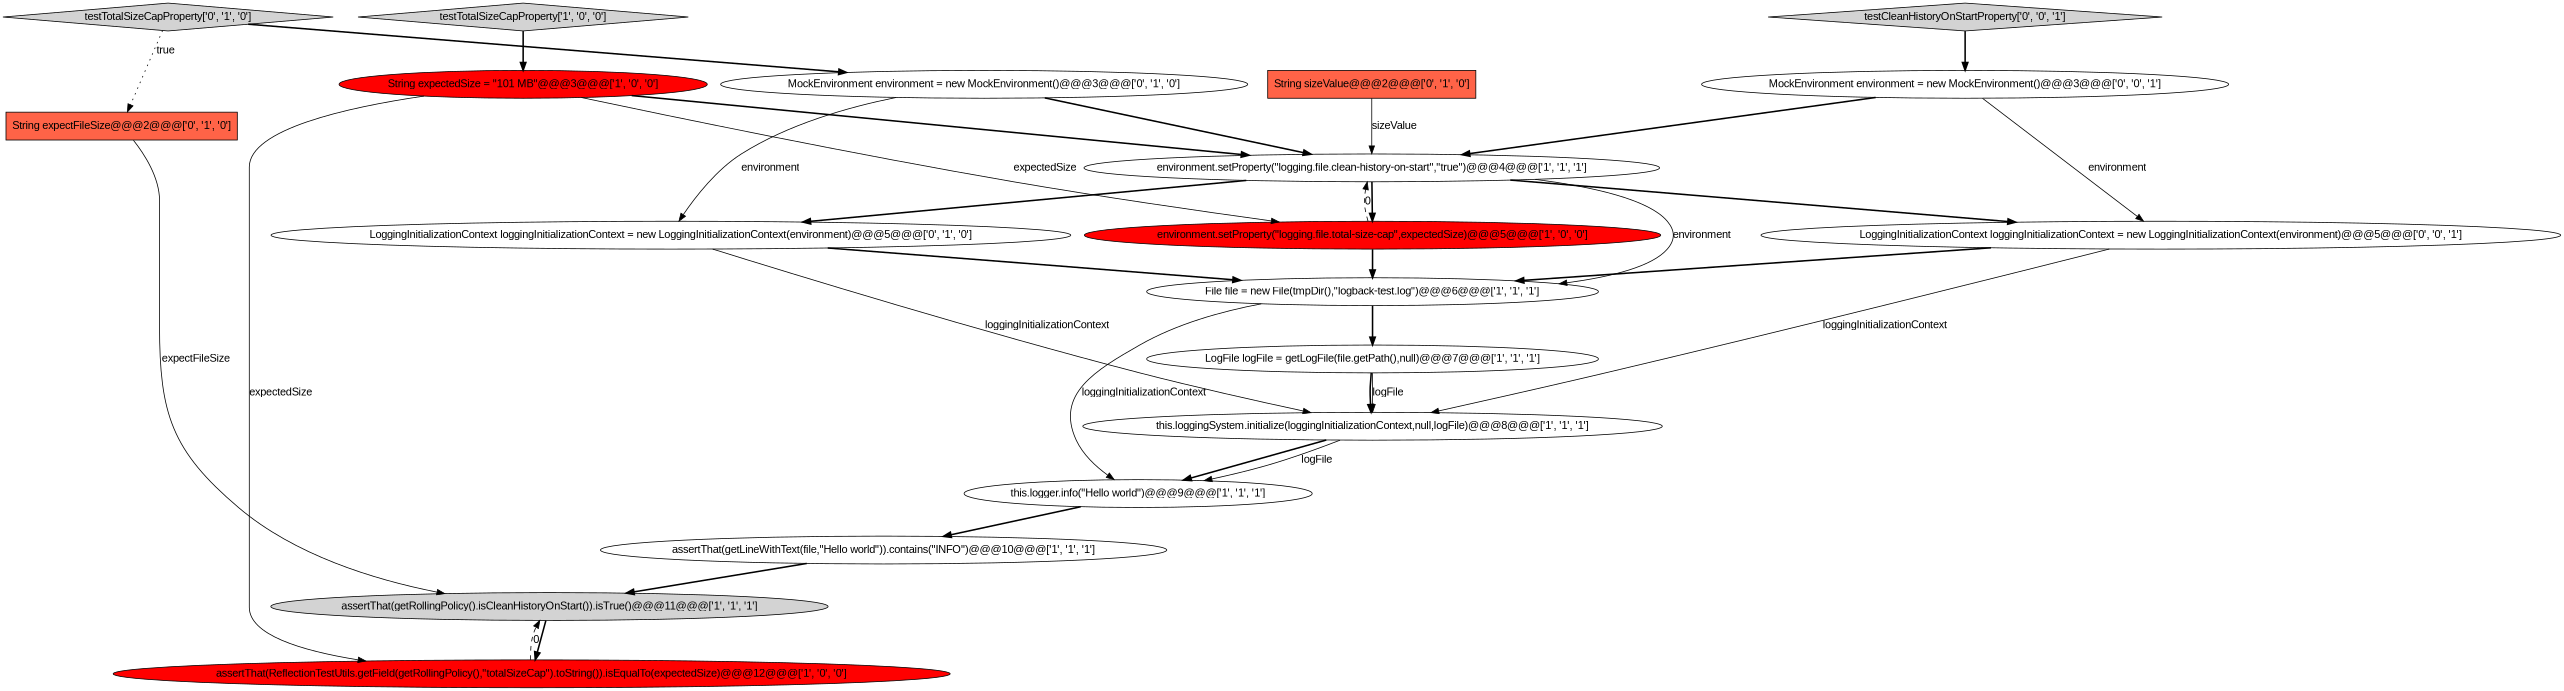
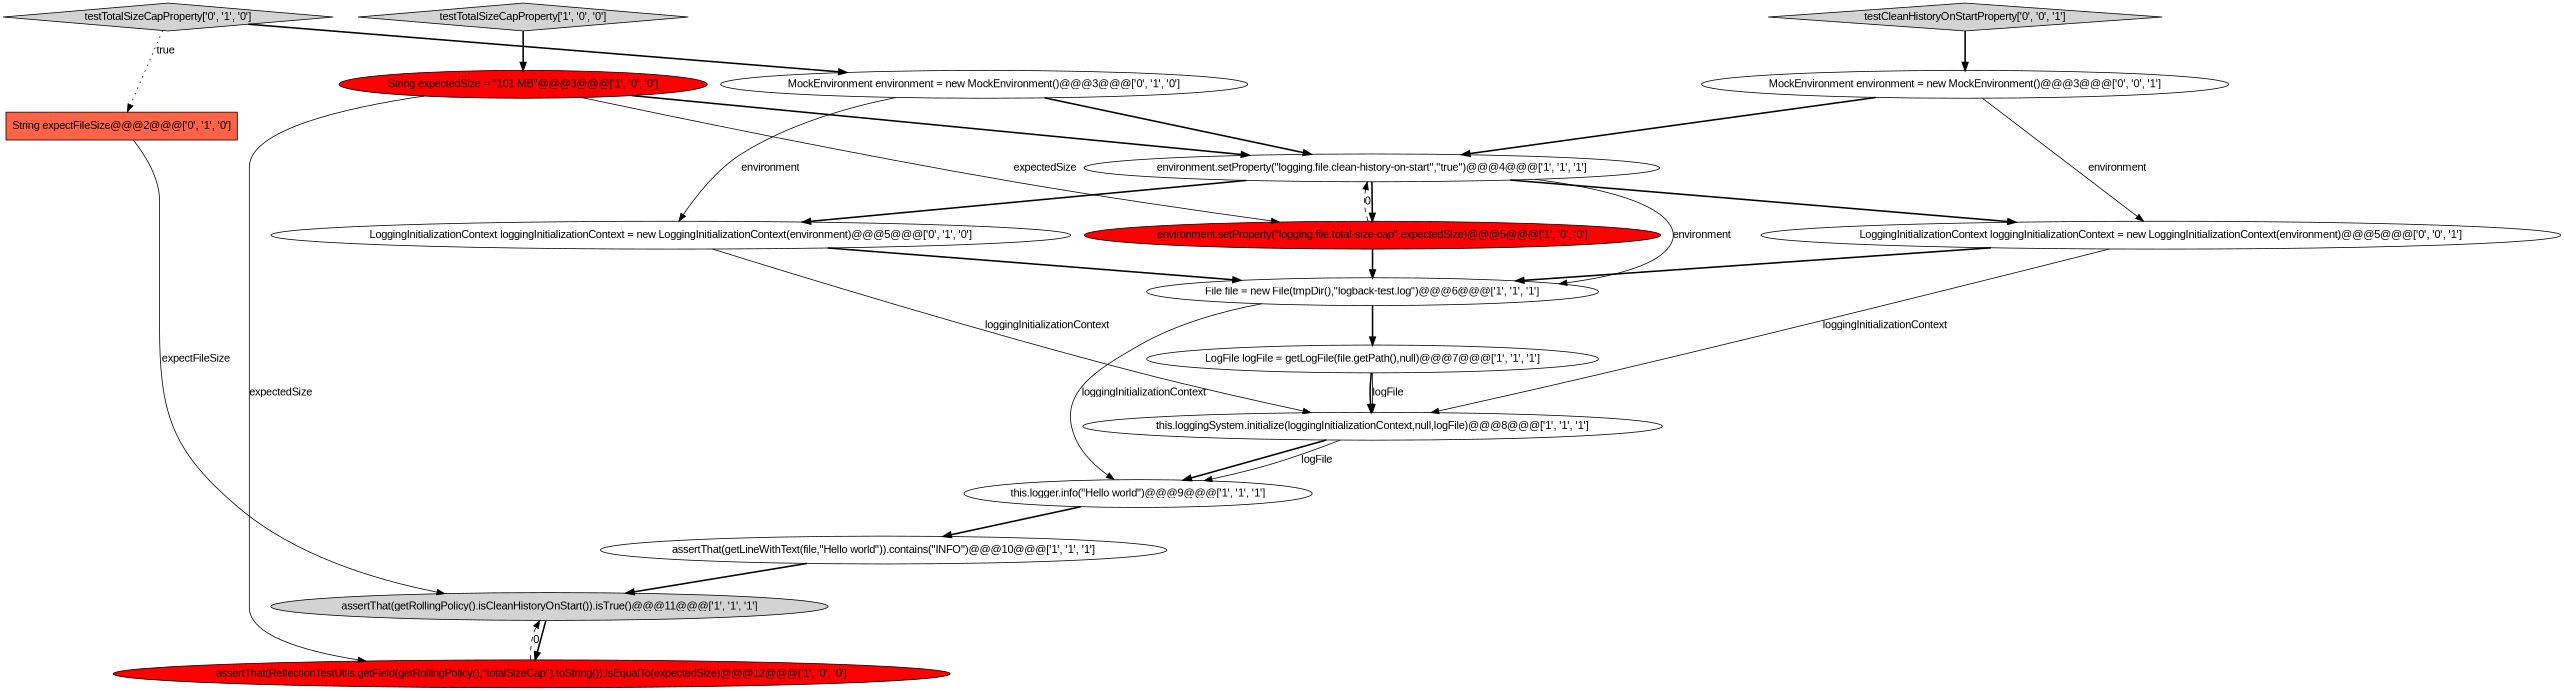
node "String sizeValue@@@2@@@['0', '1', '0']": removed
